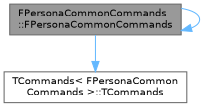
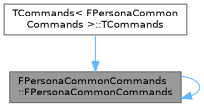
edge "FPersonaCommonCommands ::FPersonaCommonCommands" -> "TCommands< FPersonaCommon Commands >::TCommands": reversed
